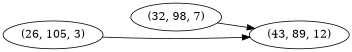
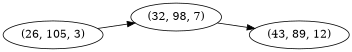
edge "(26, 105, 3)" -> "(43, 89, 12)": now "(26, 105, 3)" -> "(32, 98, 7)"
